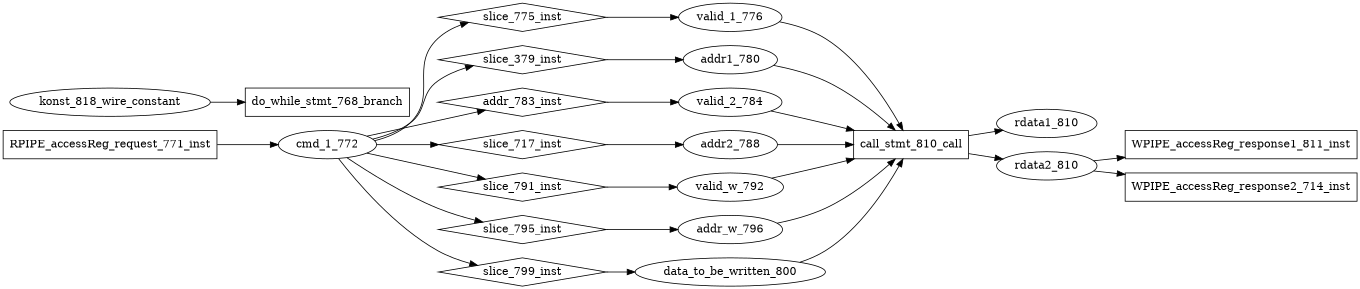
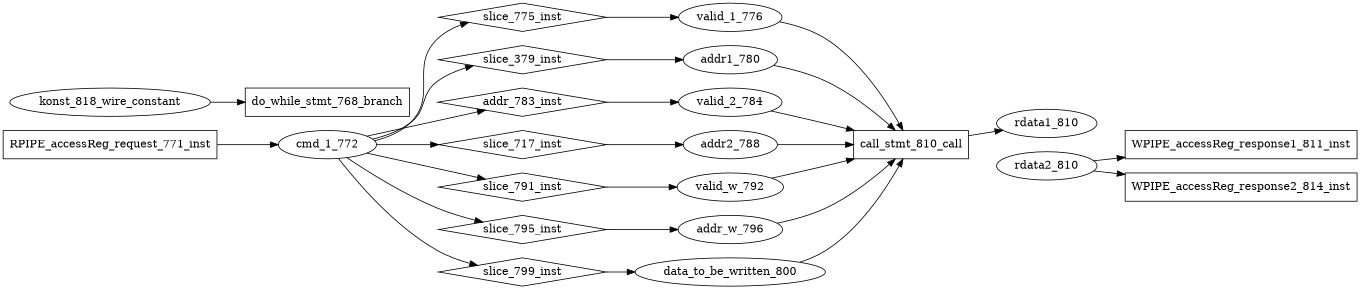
edge "call_stmt_810_call" -> "rdata2_810": removed
node "WPIPE_accessReg_response2_714_inst": label "WPIPE_accessReg_response2_714_inst" -> "WPIPE_accessReg_response2_814_inst"
